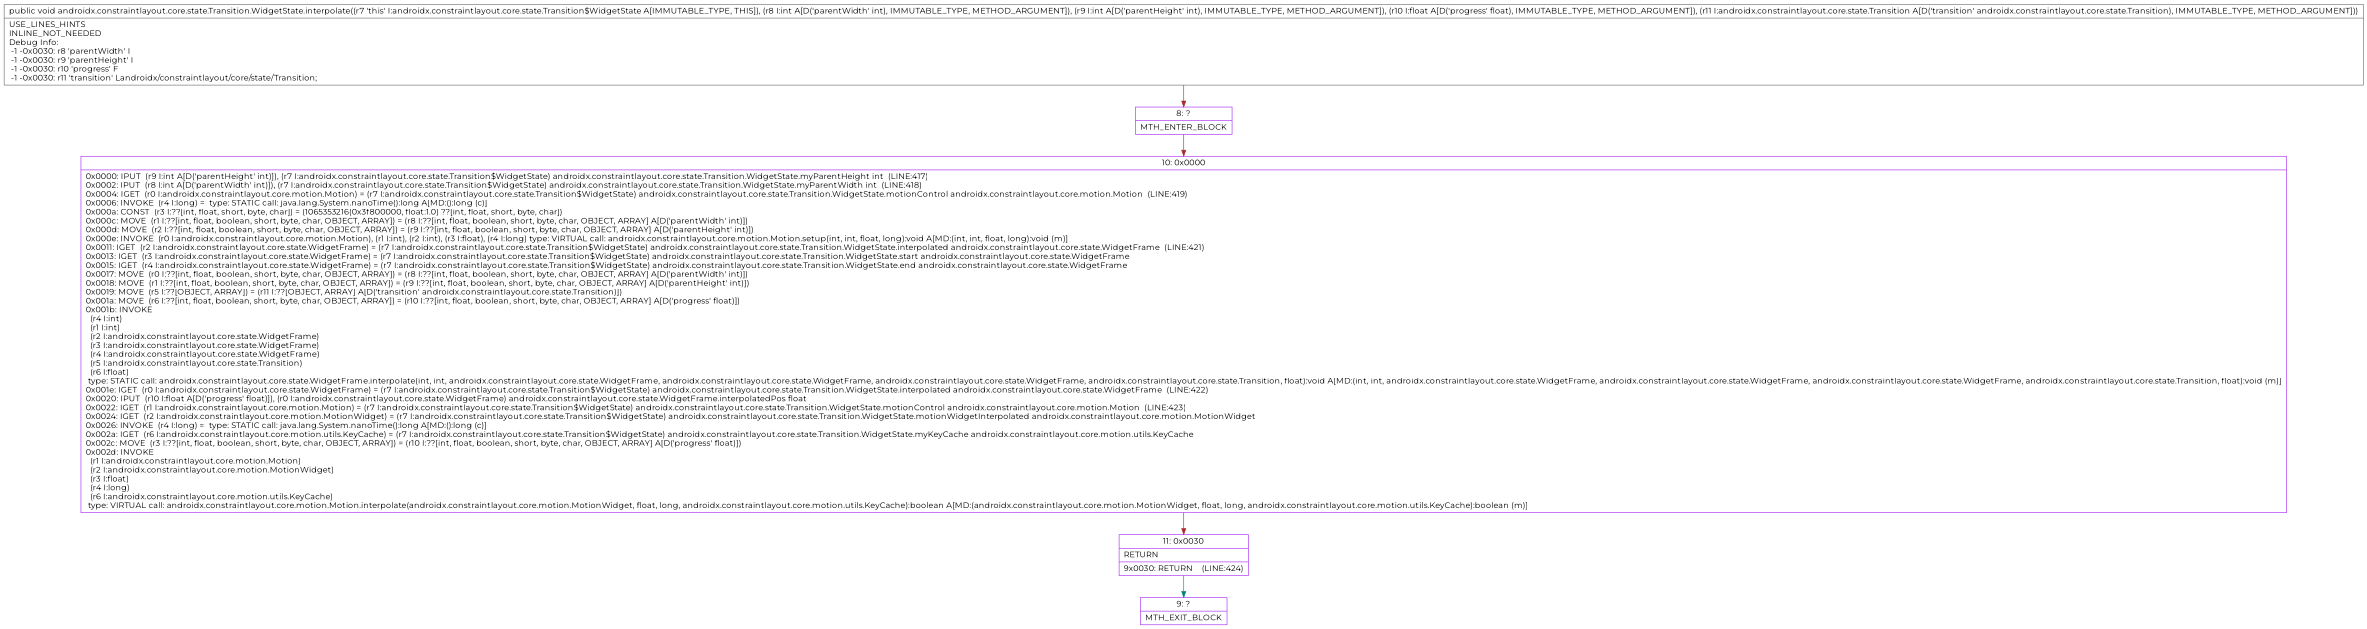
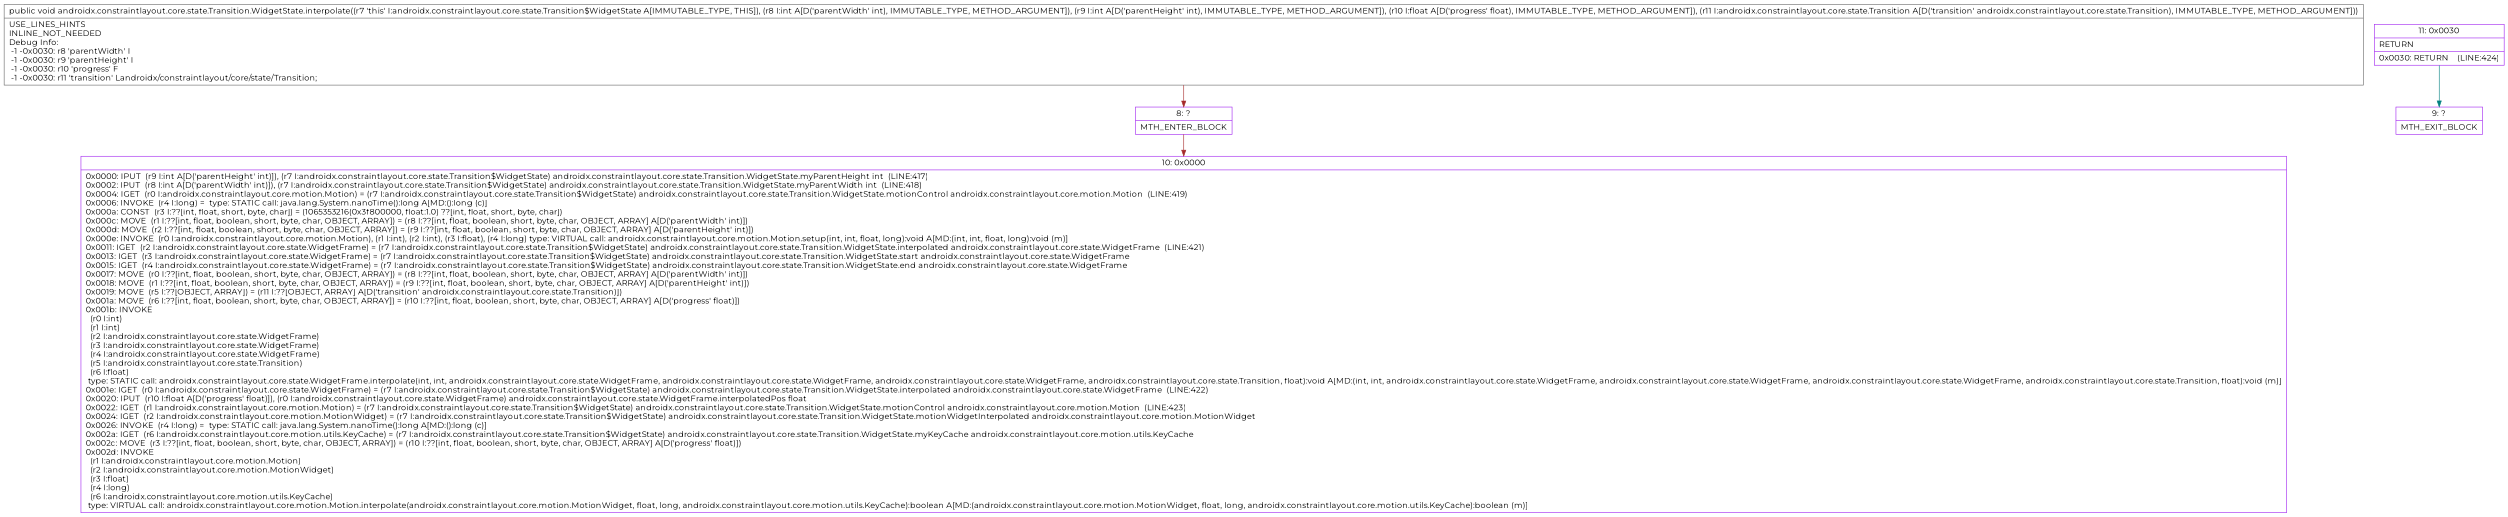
node "10: 0x0000": text "(r4 I:int)" -> "(r0 I:int)"
edge "10: 0x0000" -> "11: 0x0030": removed
node "11: 0x0030": text "9x0030: RETURN    (LINE:424)" -> "0x0030: RETURN    (LINE:424)"
